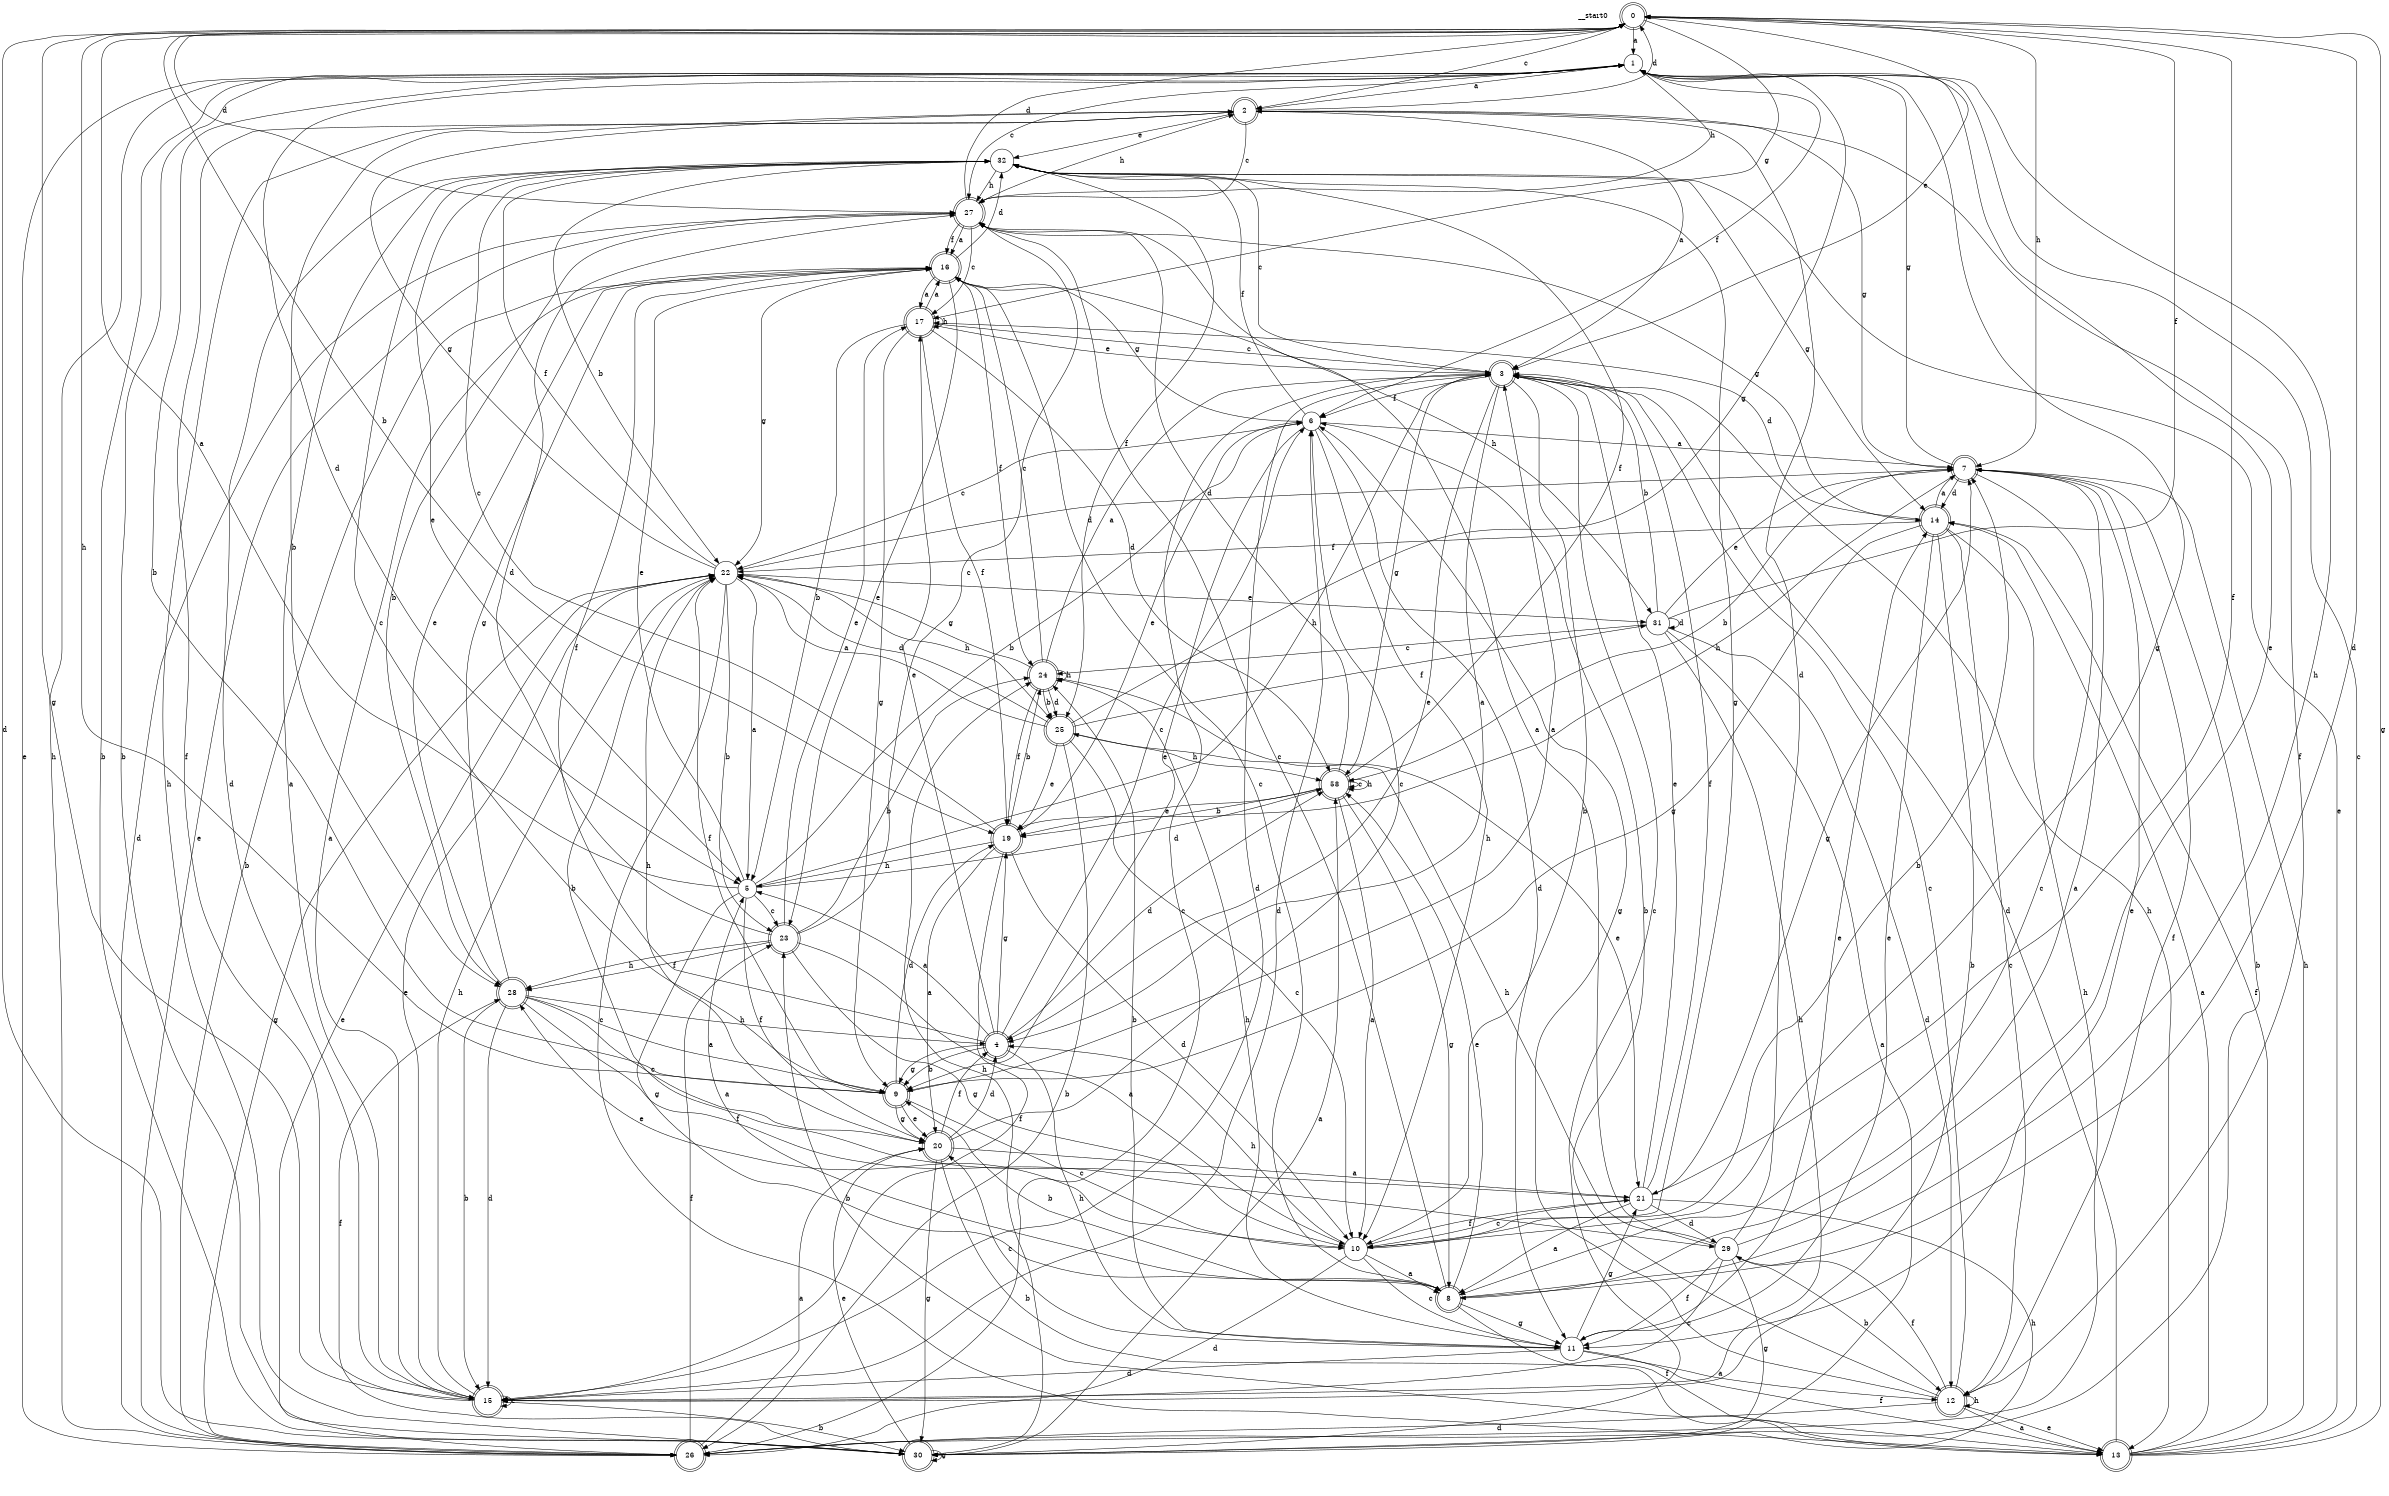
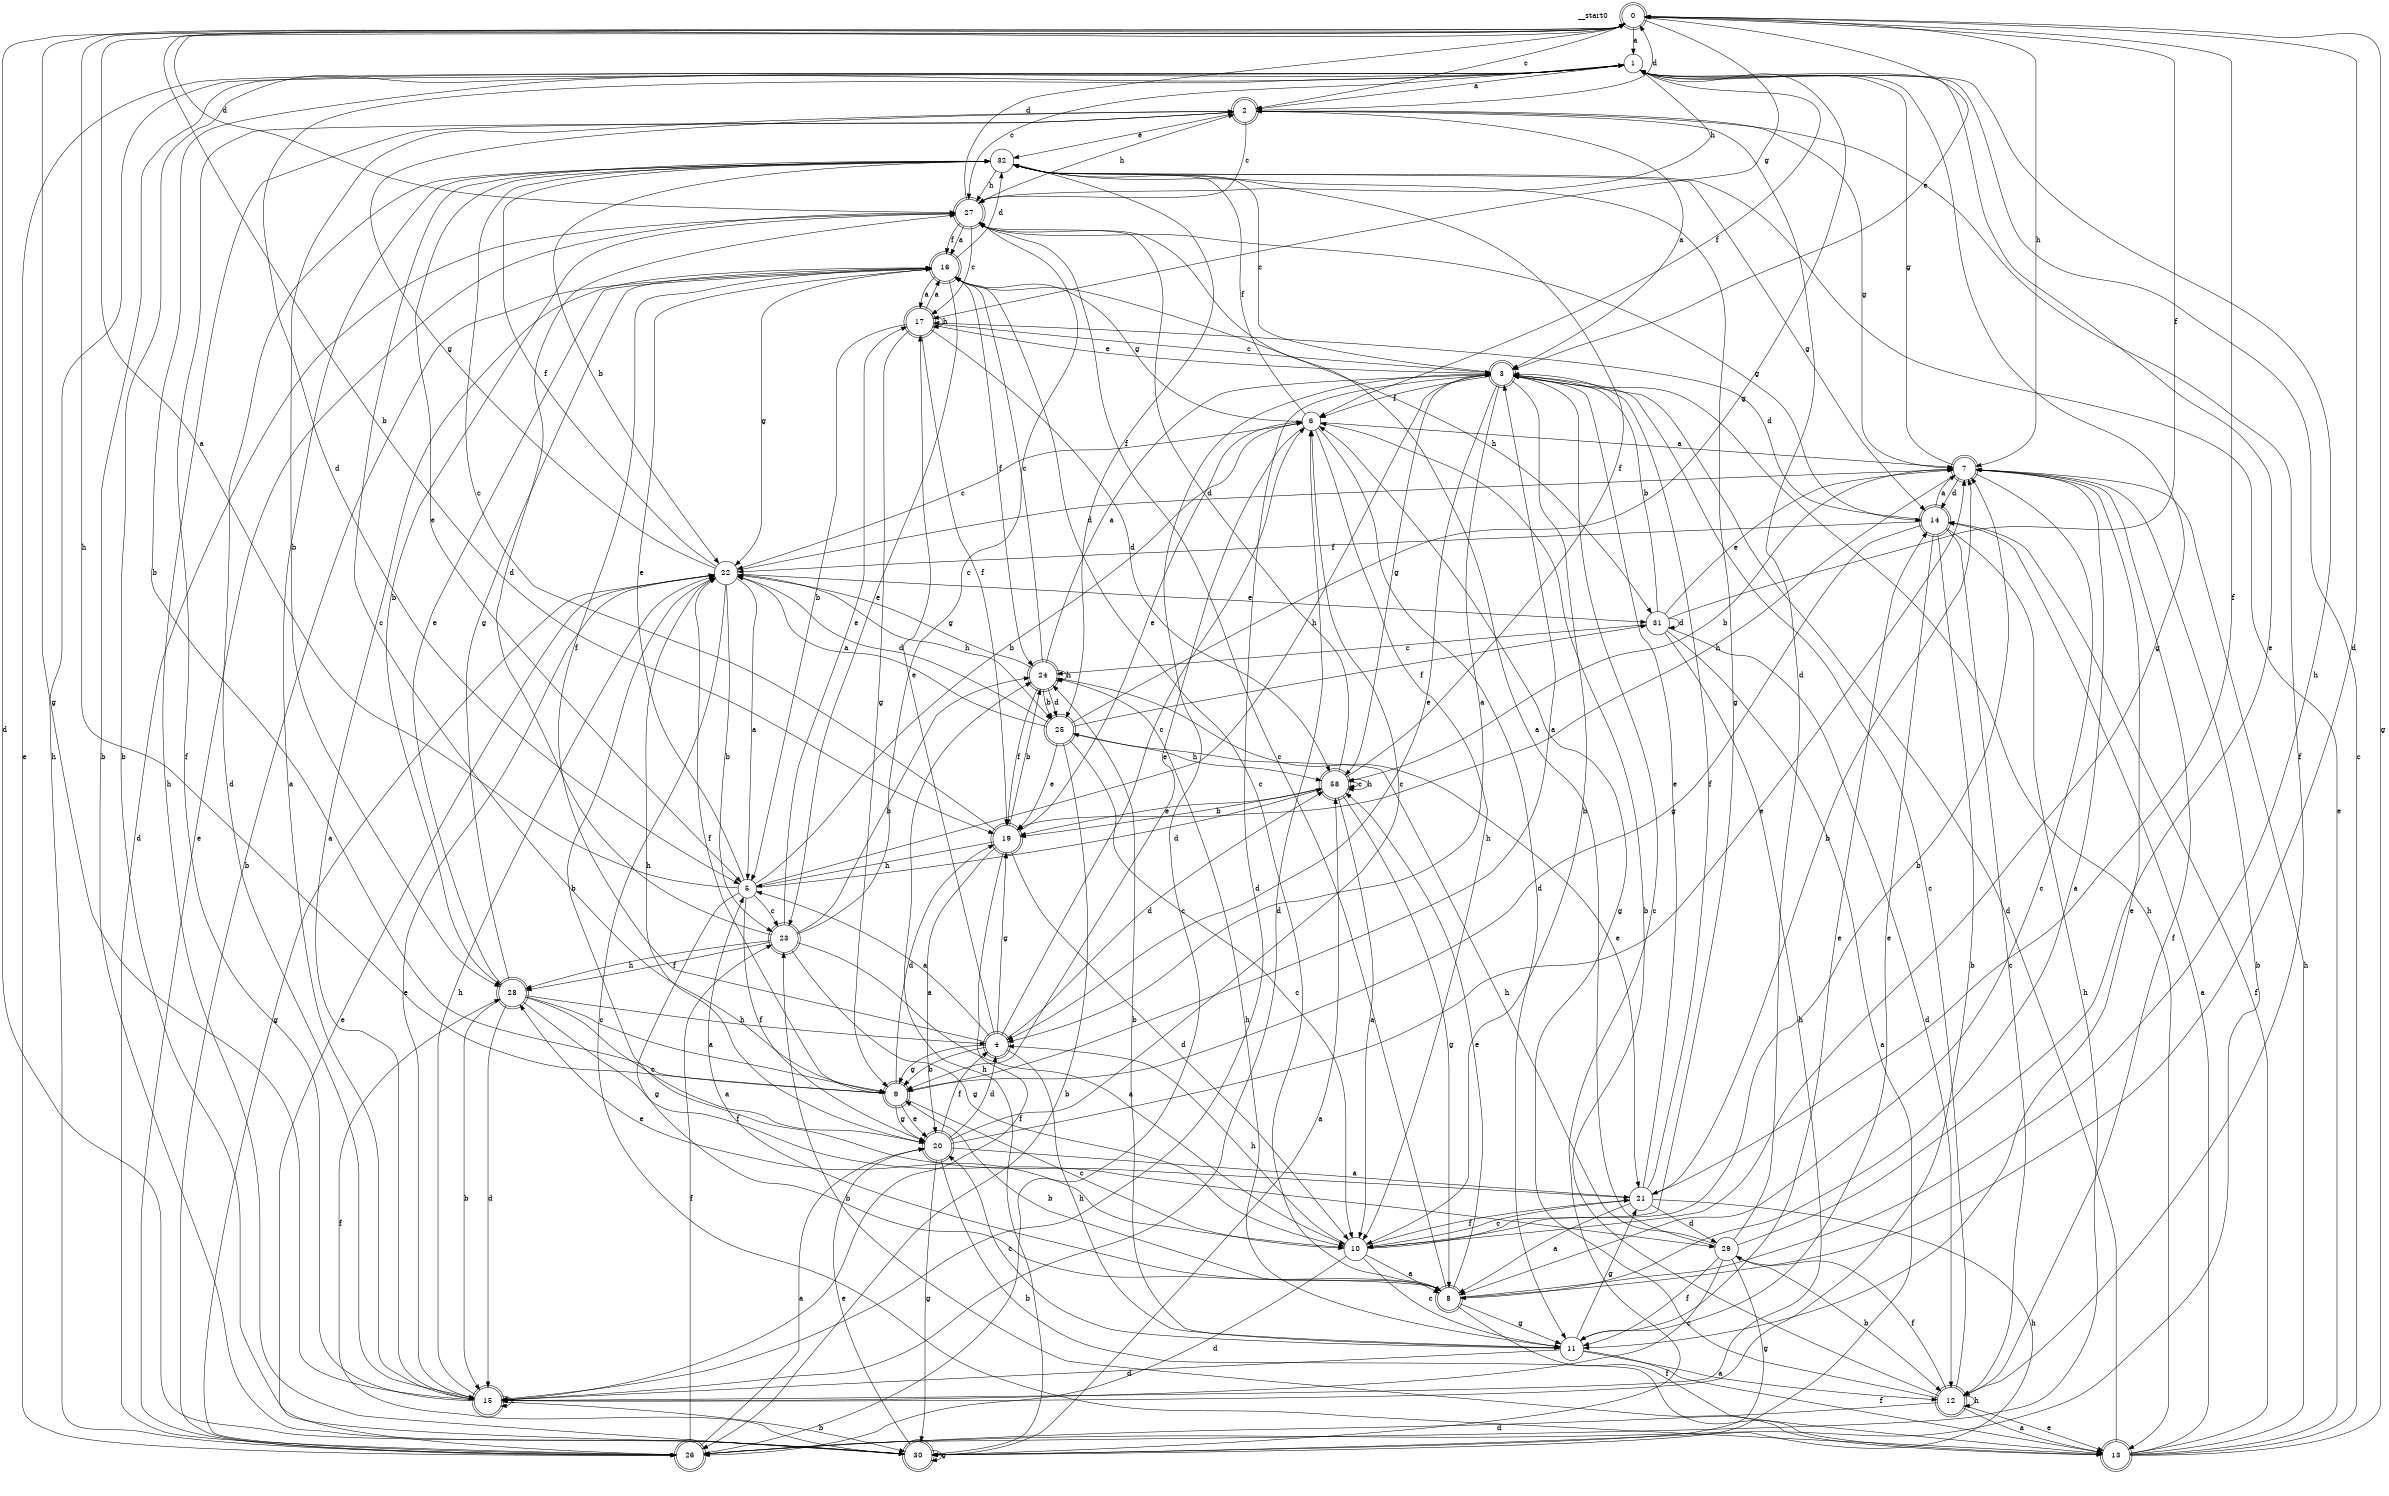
edge "21" -> "7": label "g" -> "b"
edge "20" -> "7": added, label "e"
